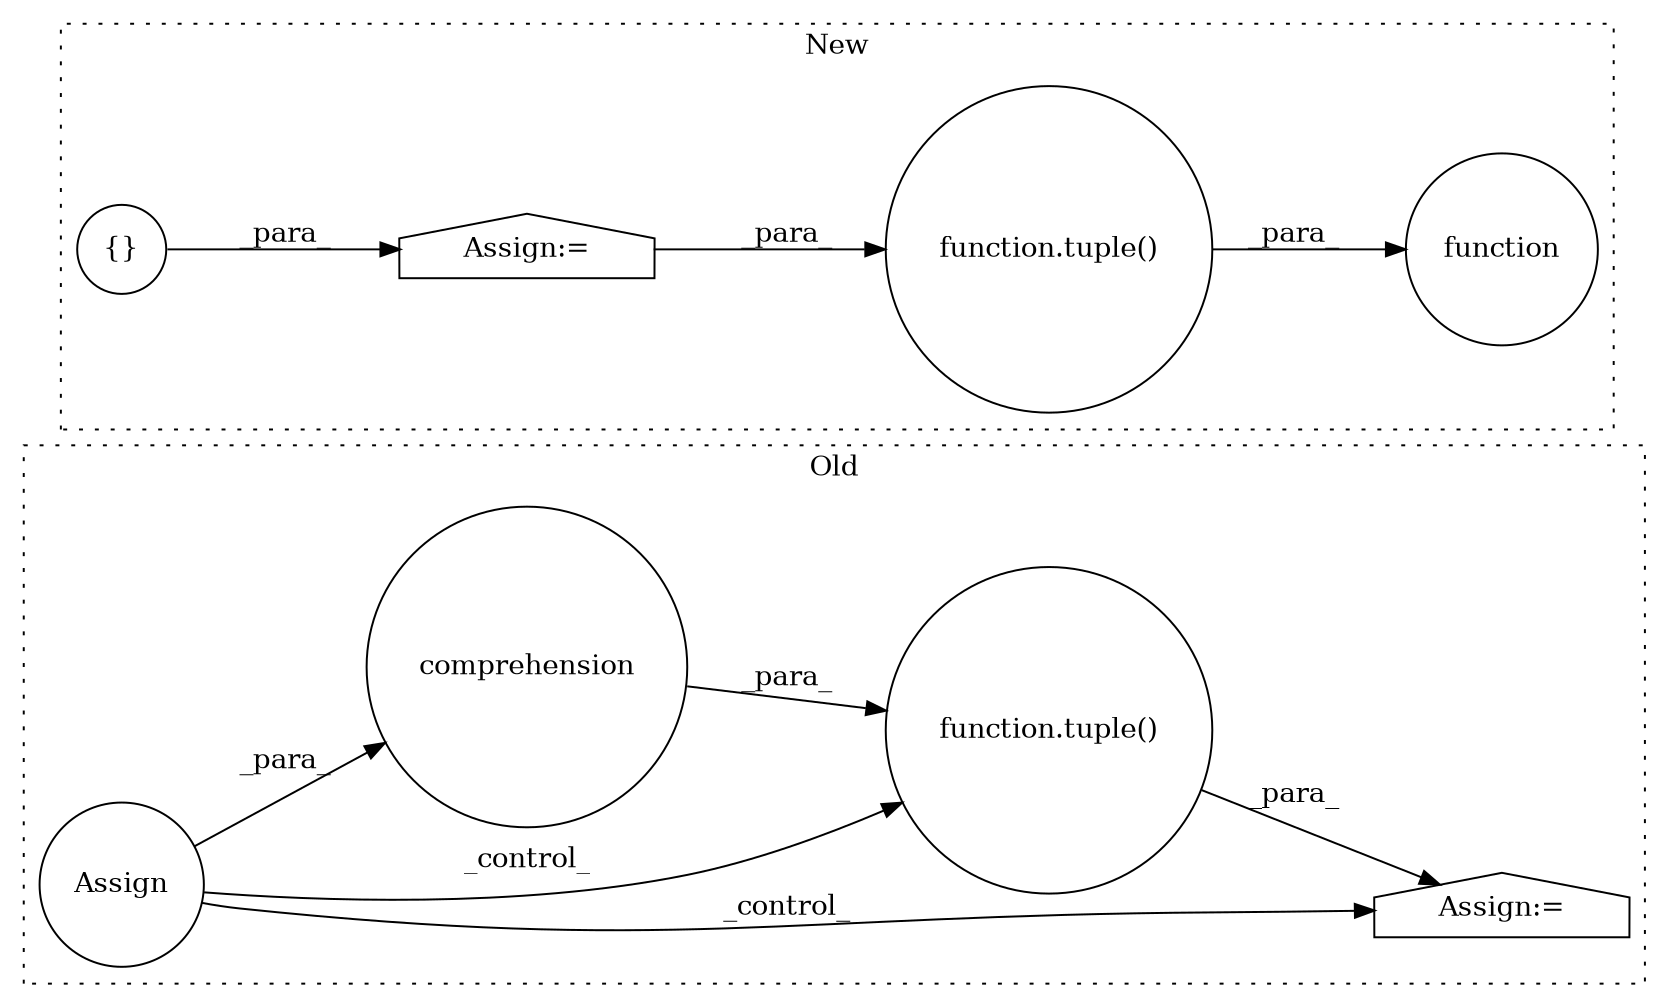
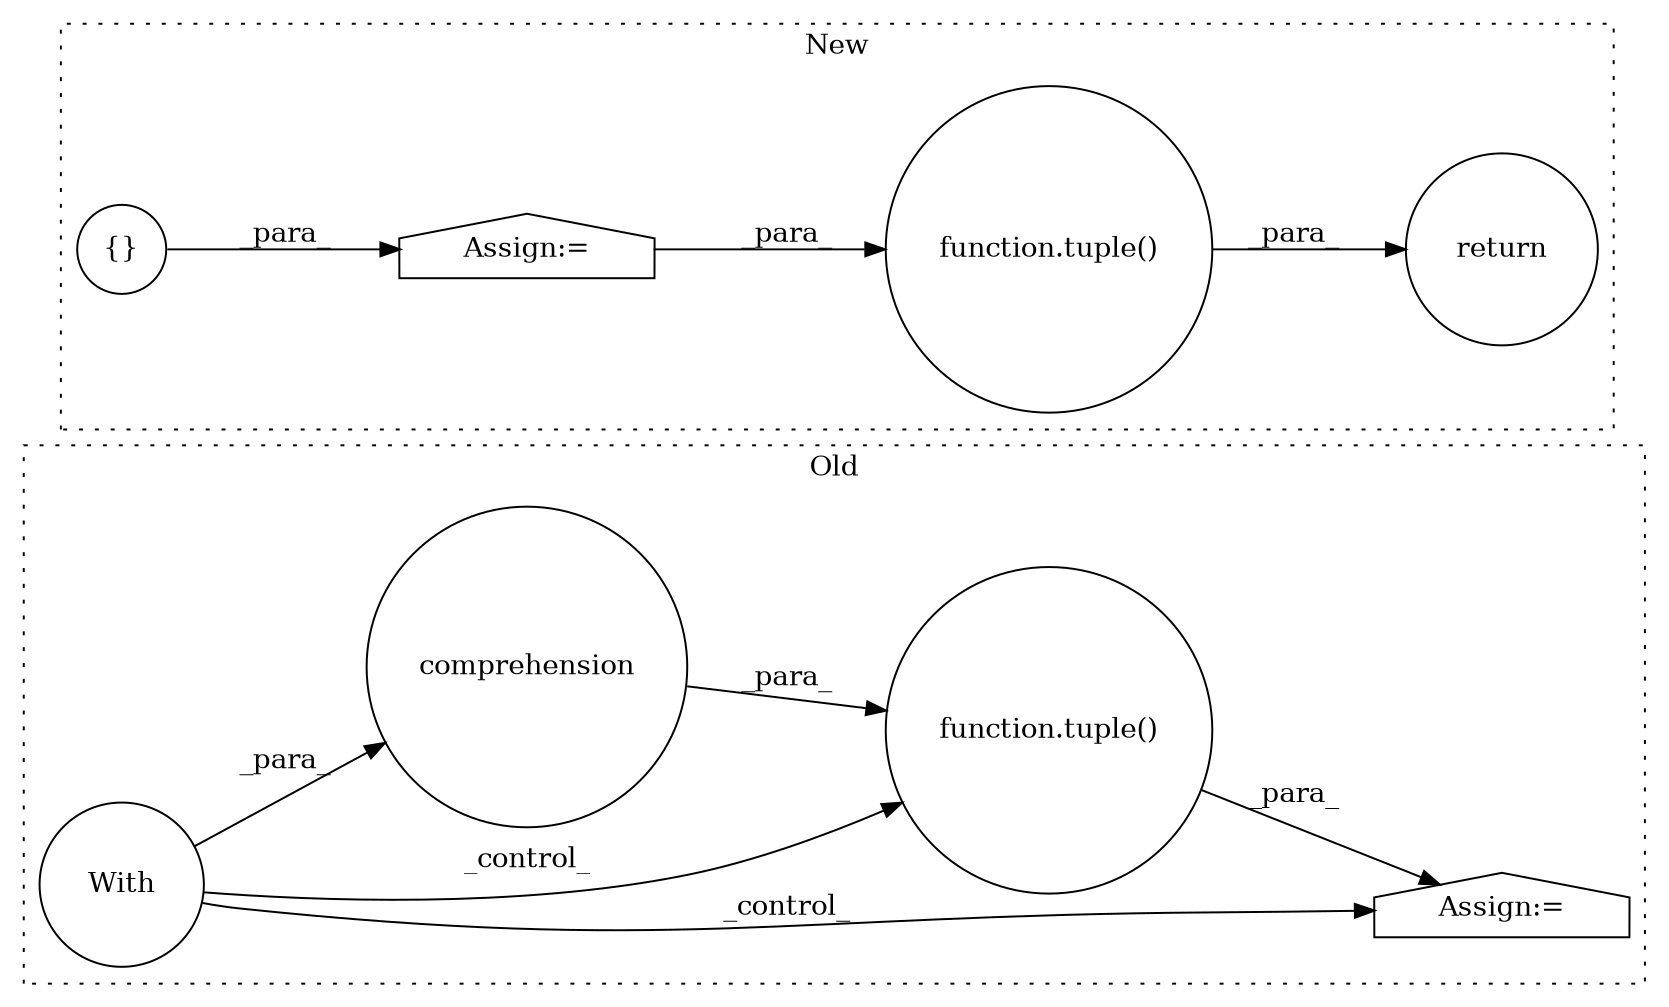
node "function": label "function" -> "return"
node "Assign": label "Assign" -> "With"
